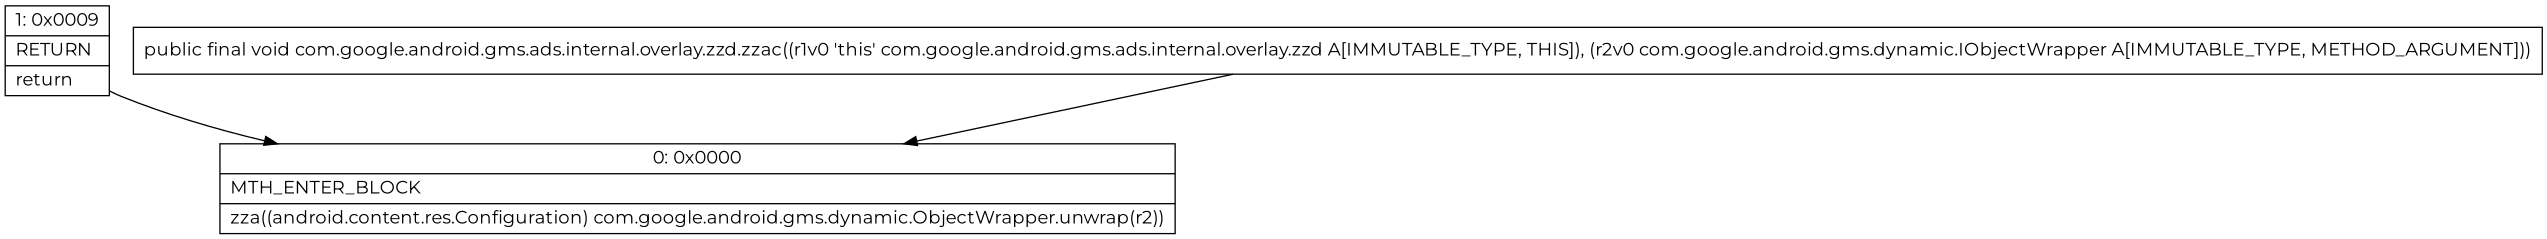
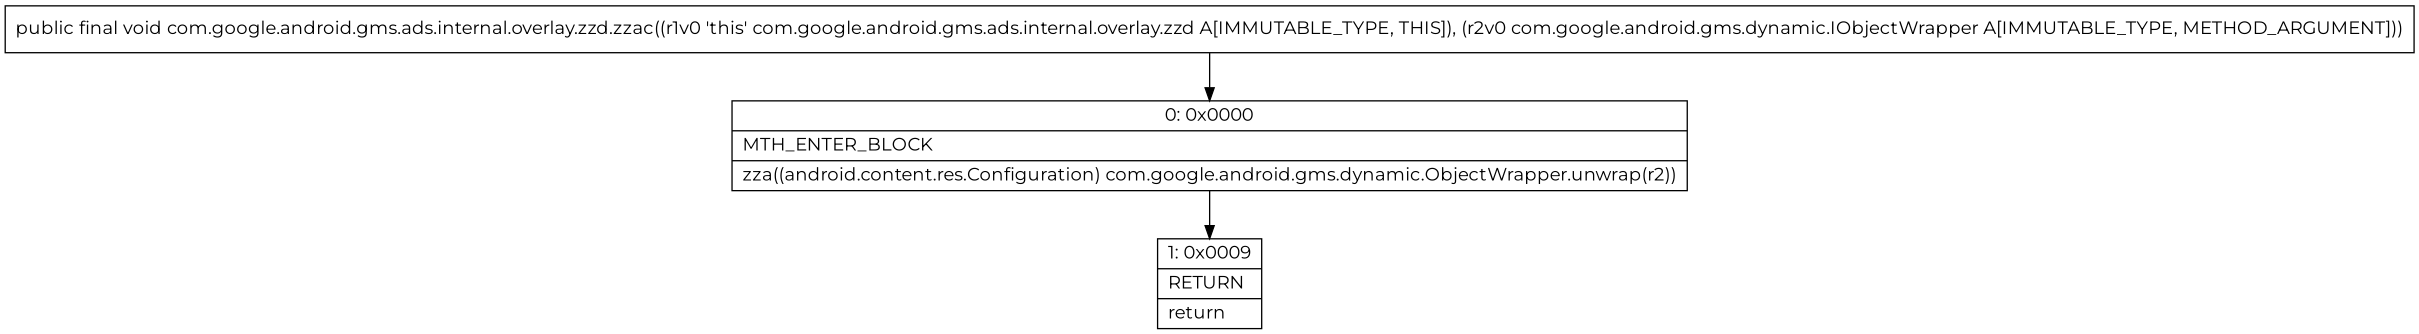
edge "1: 0x0009" -> "0: 0x0000": reversed
